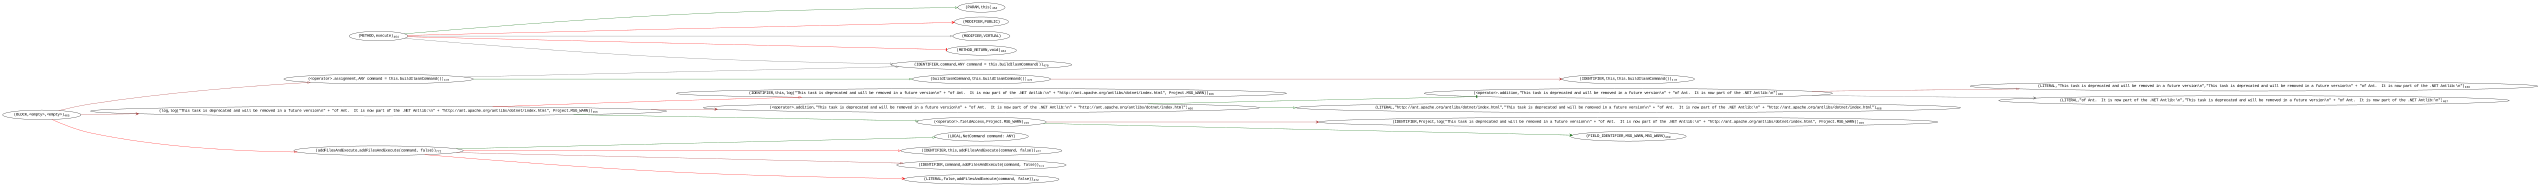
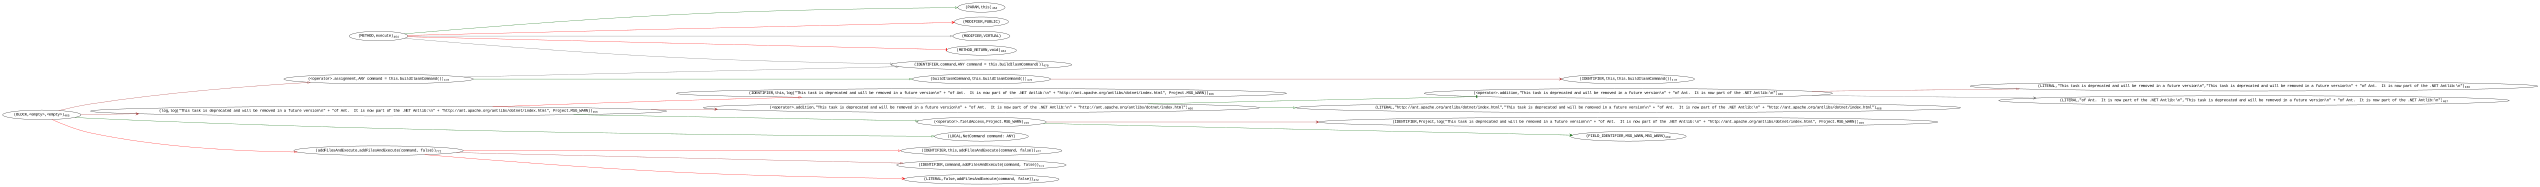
edge "(addFilesAndExecute,addFilesAndExecute(command, false))" -> "(LOCAL,NetCommand command: ANY)": now "(BLOCK,<empty>,<empty>)" -> "(LOCAL,NetCommand command: ANY)"
